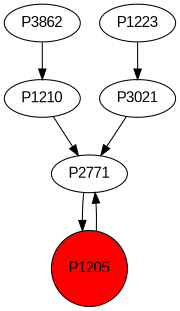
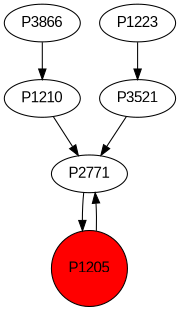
node "P3862": label "P3862" -> "P3866"
node "P3021": label "P3021" -> "P3521"
